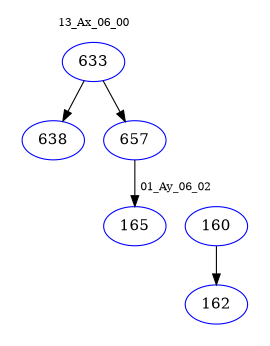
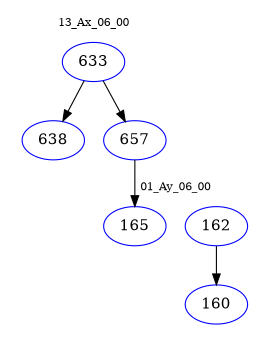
cluster "01_Ay_06_02": label "01_Ay_06_02" -> "01_Ay_06_00"
edge "160" -> "162": reversed
